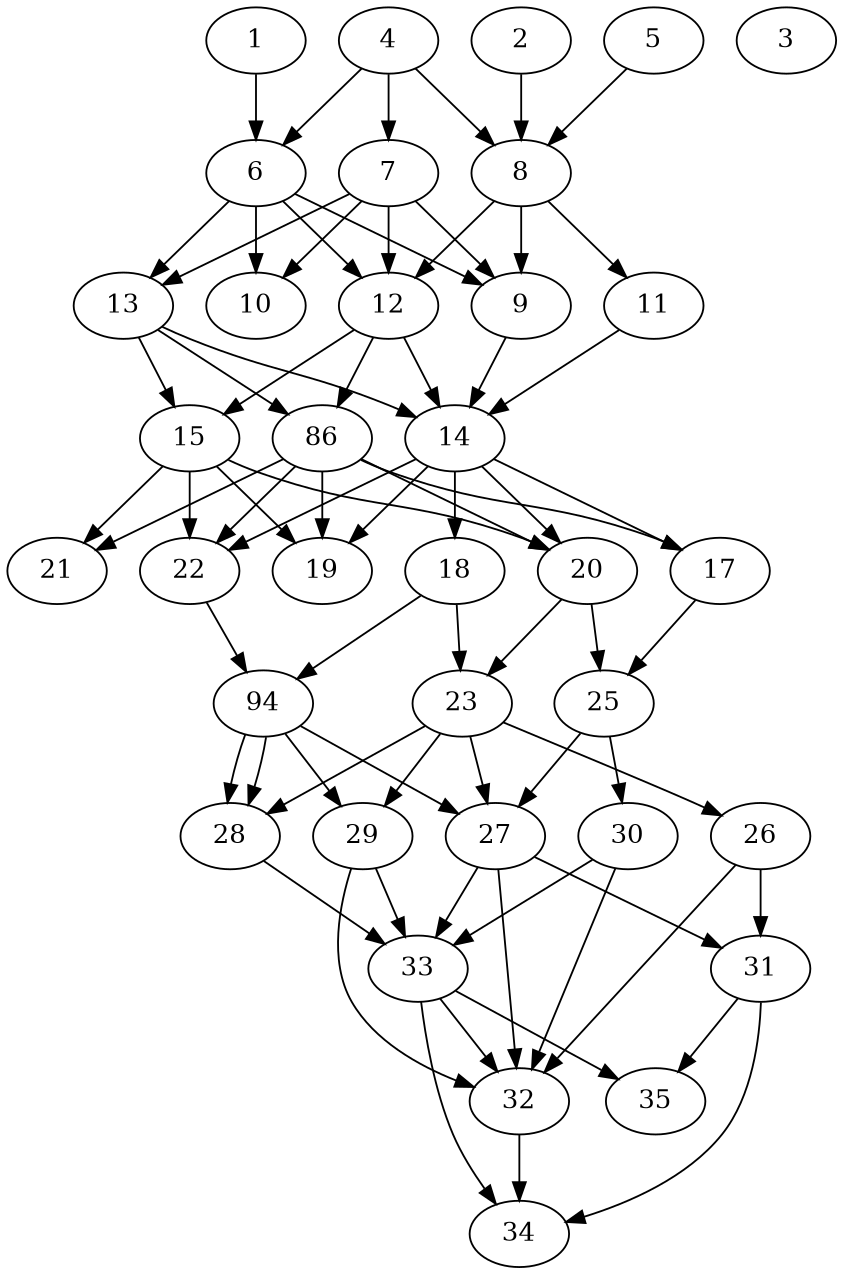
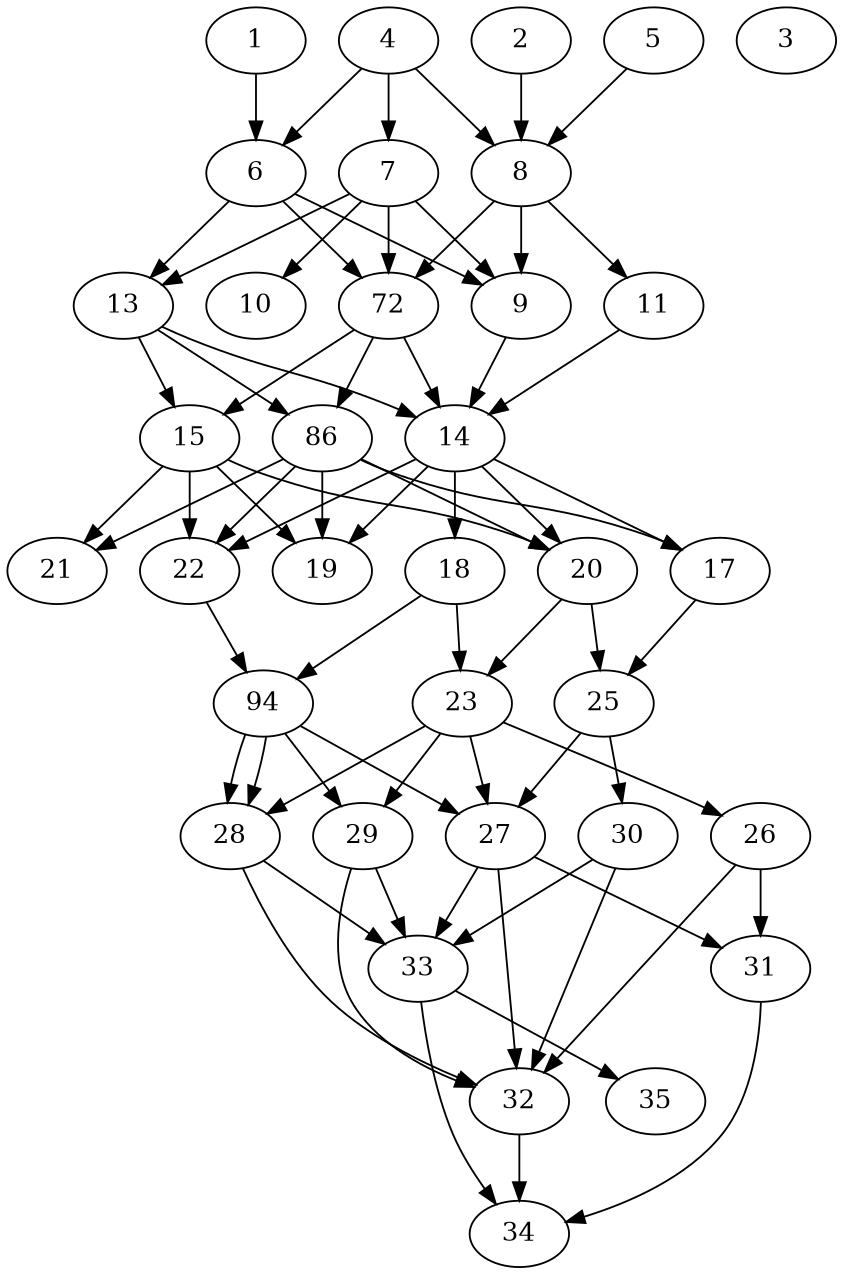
edge "6" -> "10": removed
node "12": label "12" -> "72"
edge "33" -> "32": now "28" -> "32"
edge "31" -> "35": removed
